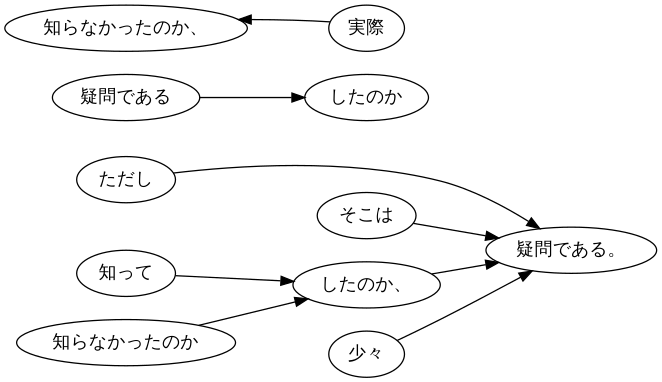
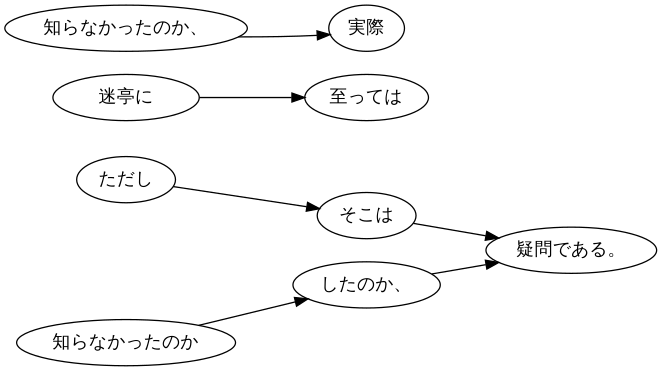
edge "実際" -> "知らなかったのか、": reversed
node "疑問である": label "疑問である" -> "迷亭に"
node "したのか": label "したのか" -> "至っては"
edge "ただし" -> "疑問である。": now "ただし" -> "そこは"
node "知って": removed
node "少々": removed
